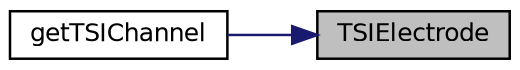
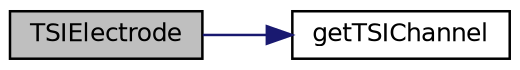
edge "getTSIChannel" -> "TSIElectrode": reversed
